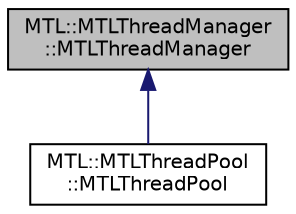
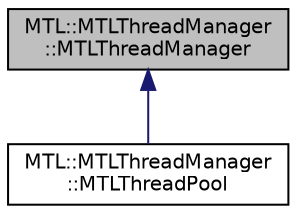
node "MTL::MTLThreadPool ::MTLThreadPool": label "MTL::MTLThreadPool ::MTLThreadPool" -> "MTL::MTLThreadManager ::MTLThreadPool"
